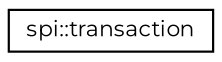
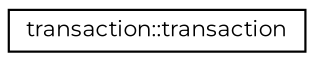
node "spi::transaction": label "spi::transaction" -> "transaction::transaction"
